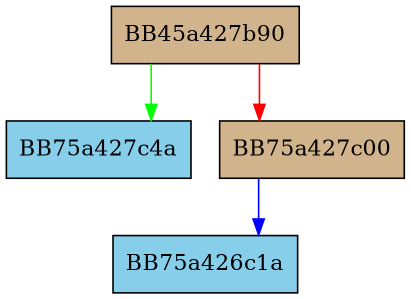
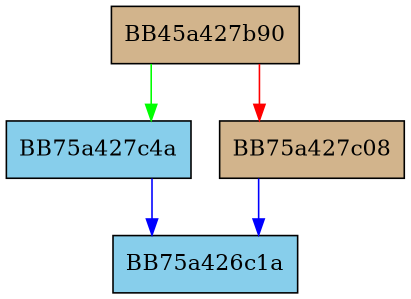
node "BB75a427c00": label "BB75a427c00" -> "BB75a427c08"
edge "BB75a427c4a" -> "BB75a426c1a": added
